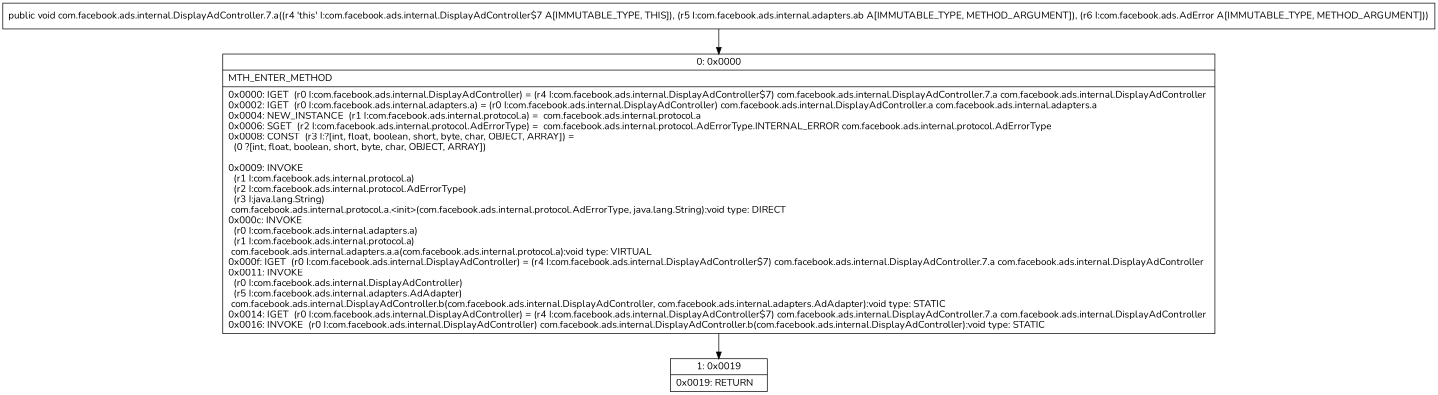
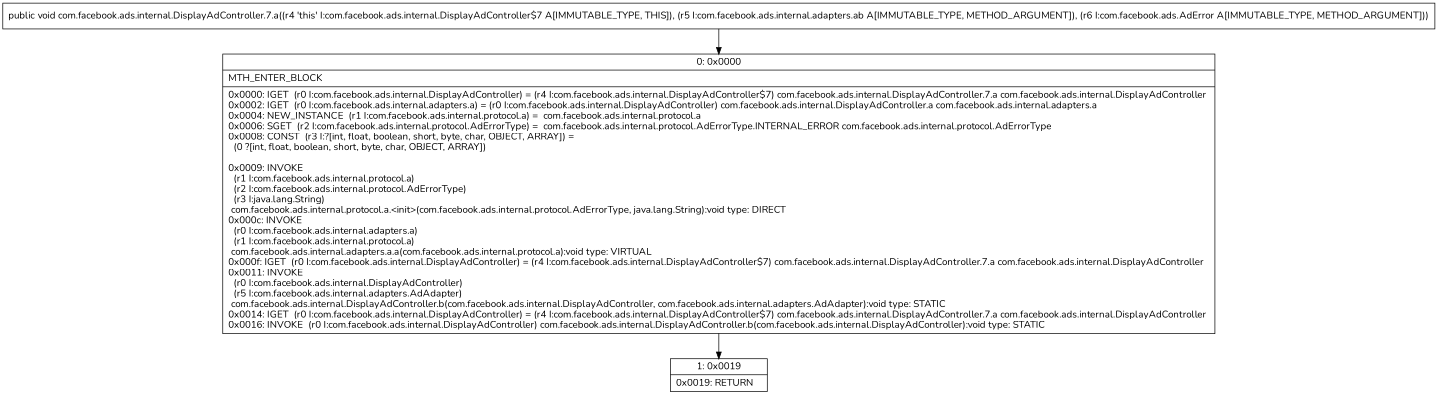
node "0: 0x0000": text "MTH_ENTER_METHOD" -> "MTH_ENTER_BLOCK"
